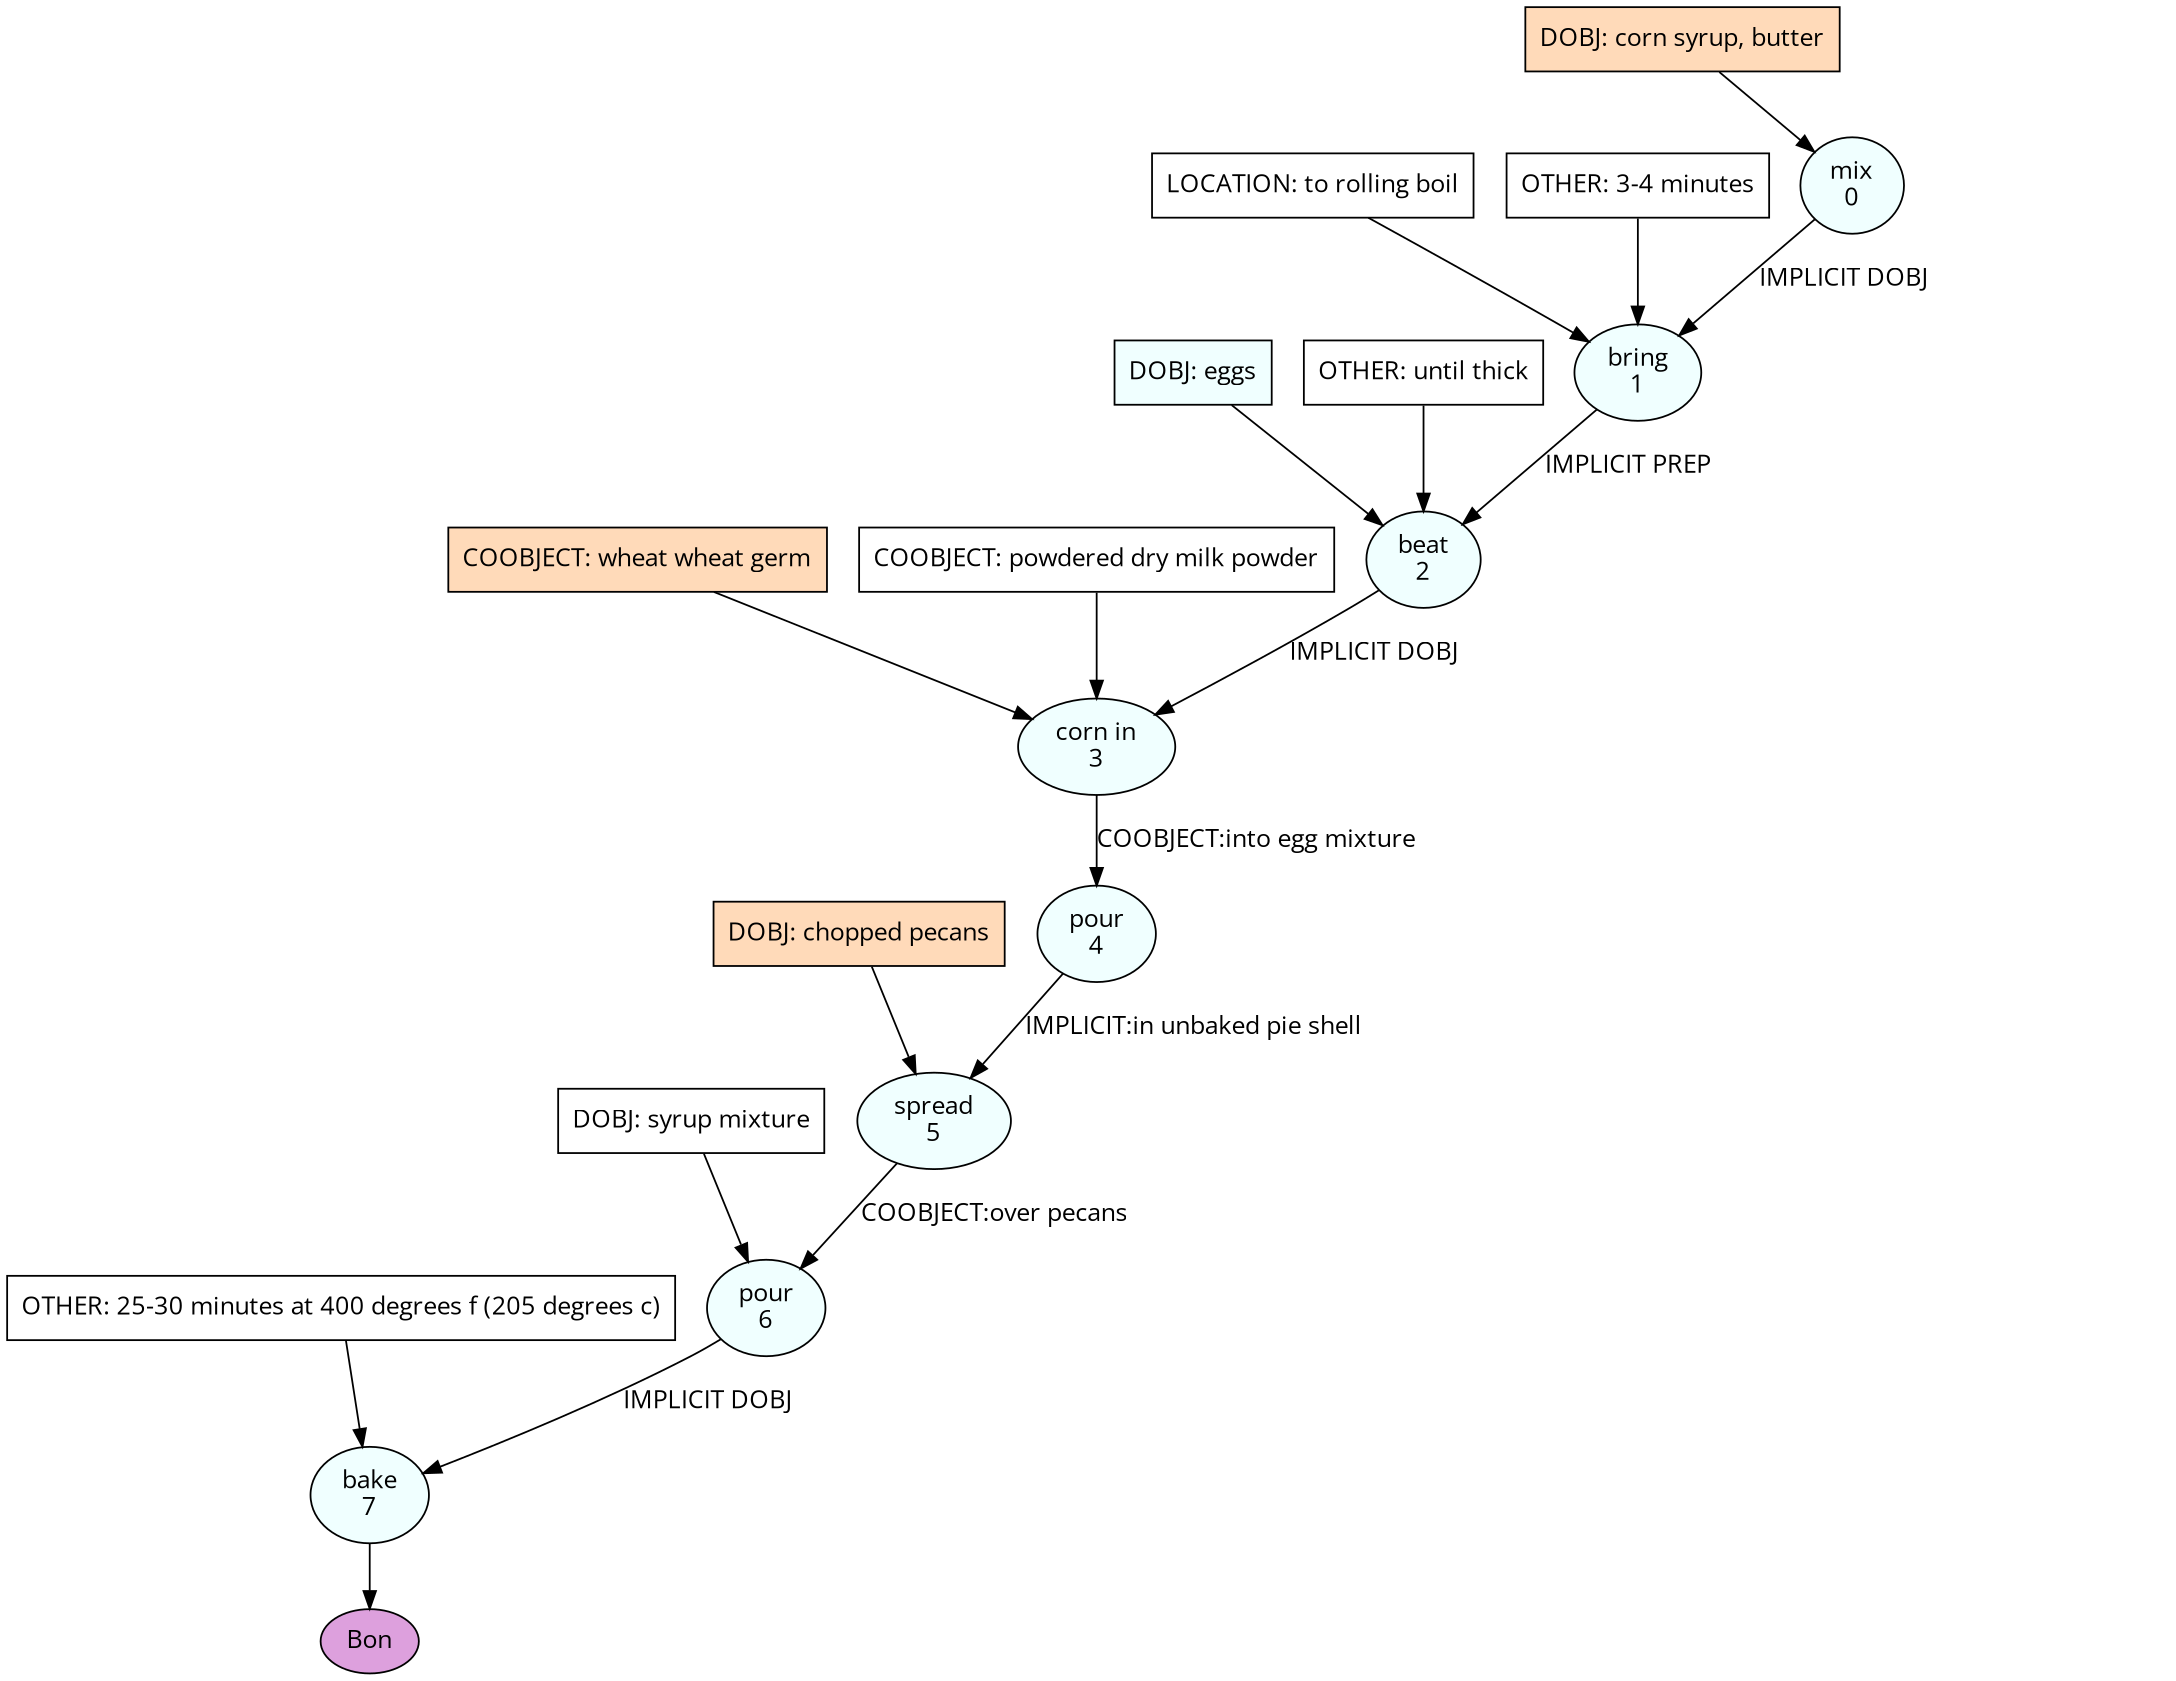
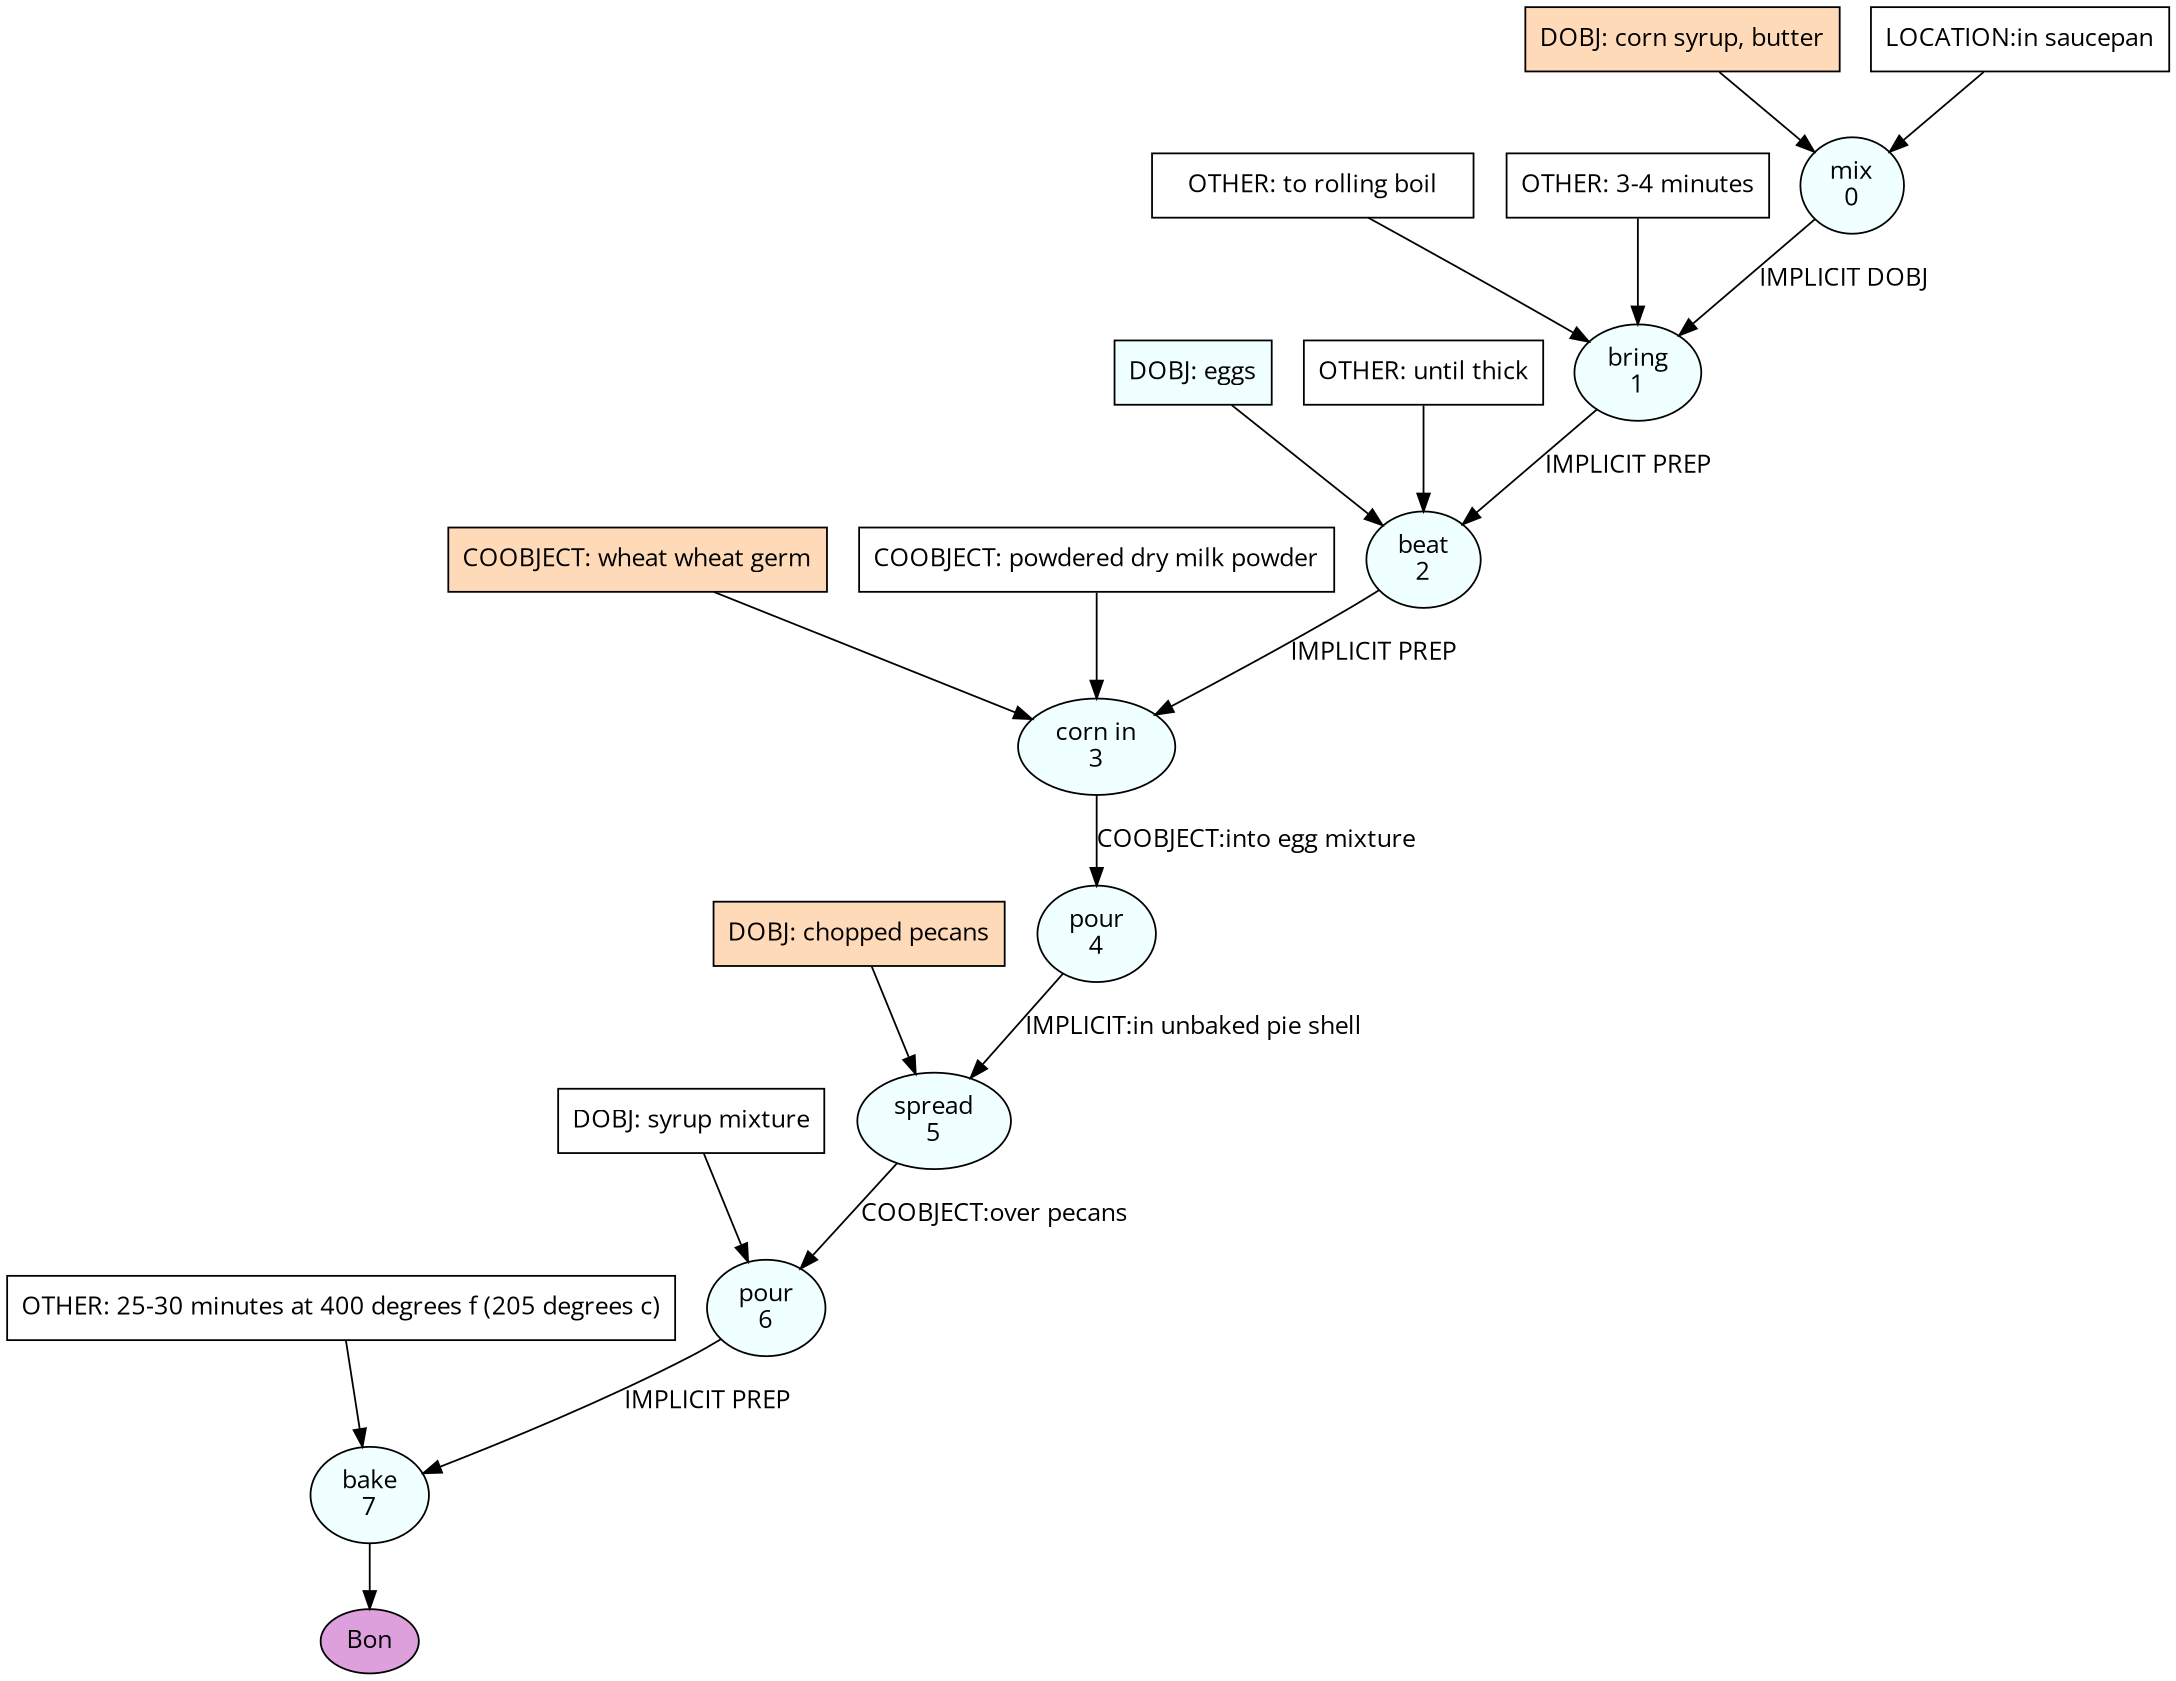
node "LOCATION:in saucepan": added
node "LOCATION: to rolling boil": label "LOCATION: to rolling boil" -> "OTHER: to rolling boil"
edge "beat 2" -> "corn in 3": label "IMPLICIT DOBJ" -> "IMPLICIT PREP"
edge "pour 6" -> "bake 7": label "IMPLICIT DOBJ" -> "IMPLICIT PREP"
